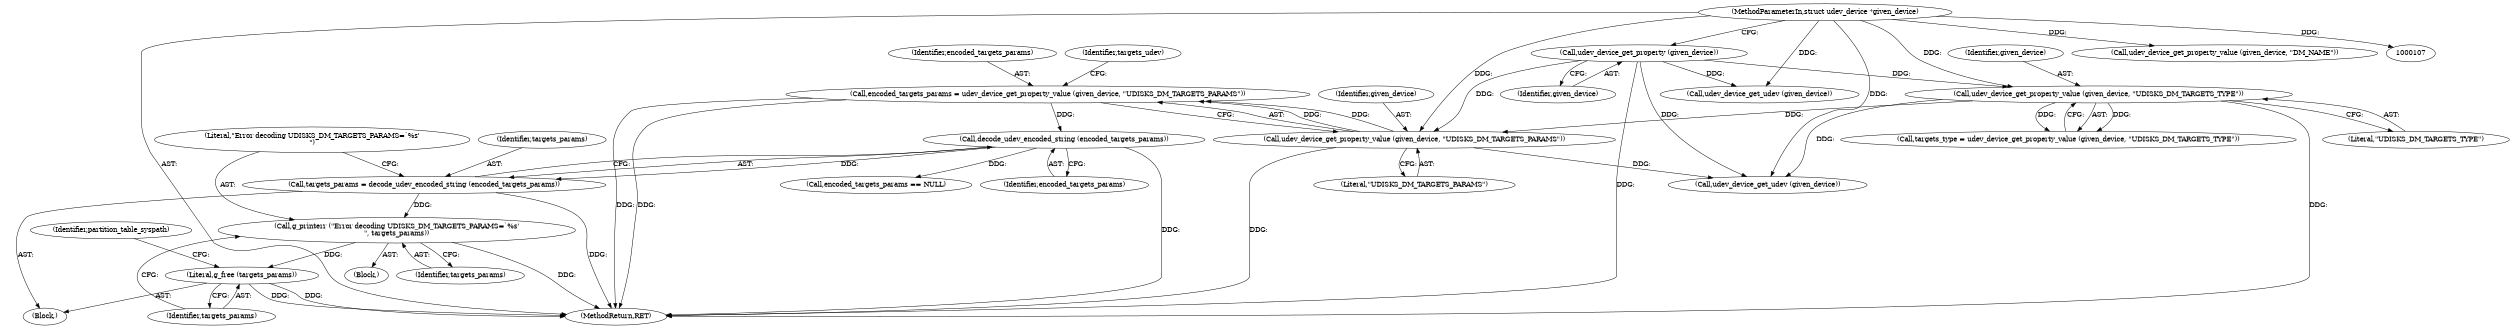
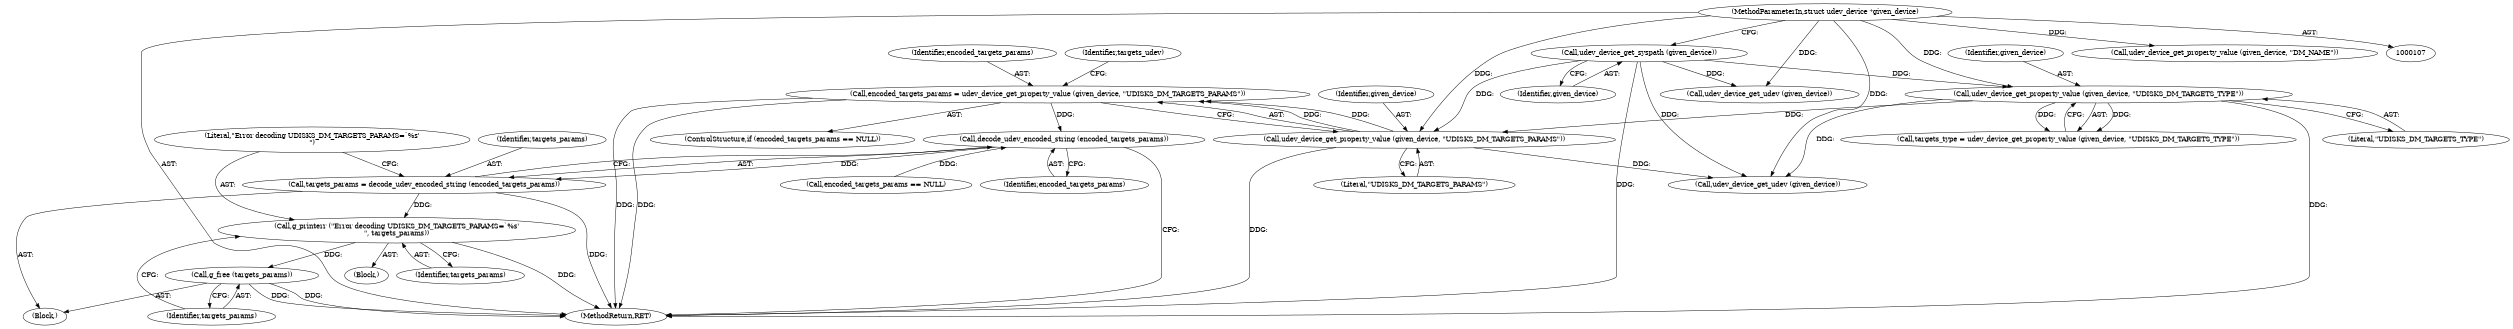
edge "(MethodParameterIn,struct udev_device *given_device)" -> "1000107": label "DDG: " -> "AST: "
node "(Call,udev_device_get_property (given_device))": label "(Call,udev_device_get_property (given_device))" -> "(Call,udev_device_get_syspath (given_device))"
node "(ControlStructure,if (encoded_targets_params == NULL))": added
edge "(Call,decode_udev_encoded_string (encoded_targets_params))" -> "(Call,encoded_targets_params == NULL)": reversed
node "(Identifier,partition_table_syspath)": removed
edge "(Call,decode_udev_encoded_string (encoded_targets_params))" -> "(MethodReturn,RET)": label "DDG: " -> "CFG: "
node "(Literal,g_free (targets_params))": label "(Literal,g_free (targets_params))" -> "(Call,g_free (targets_params))"
